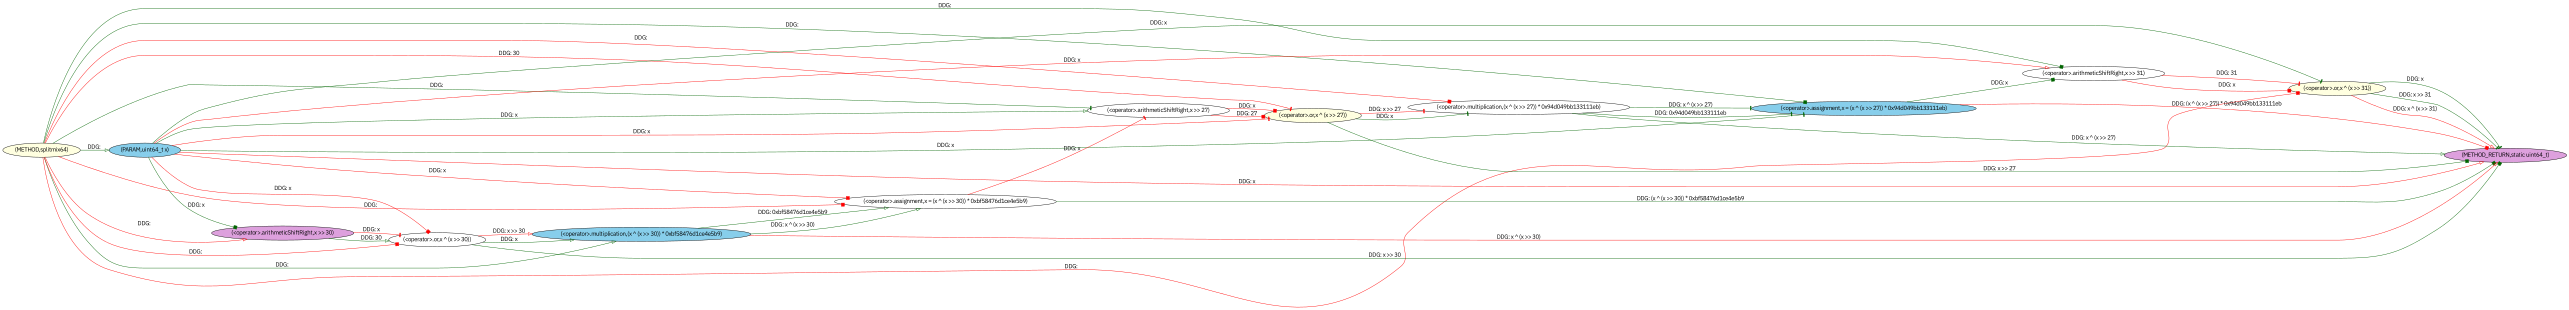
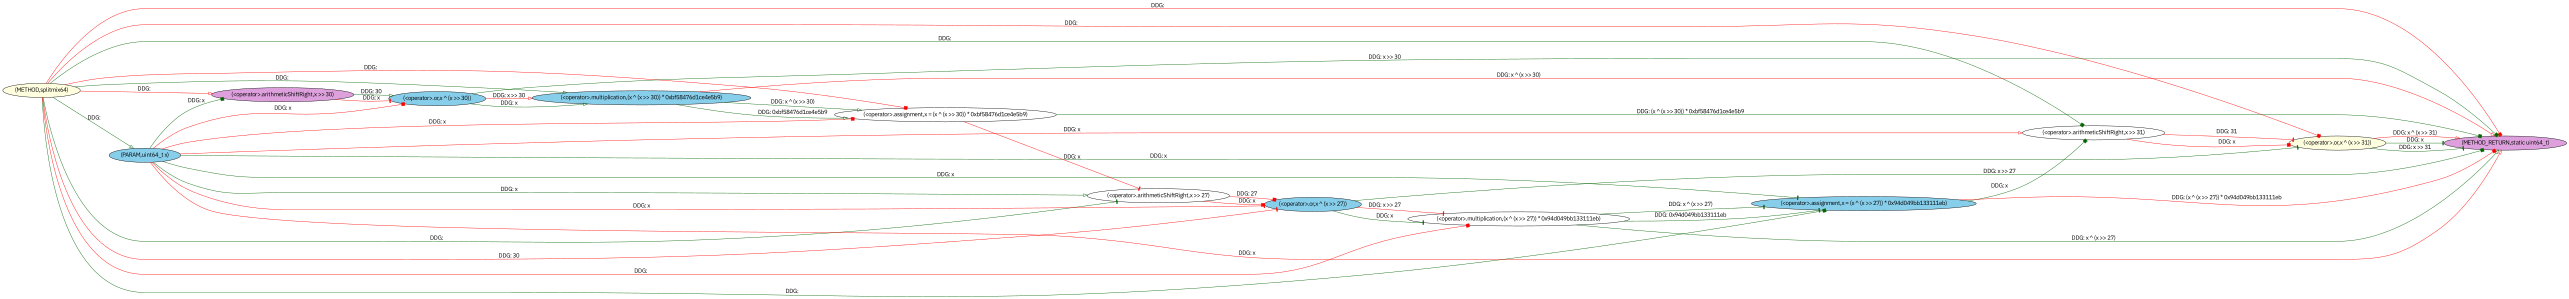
node "(<operator>.or,x ^ (x >> 27))": fillcolor lightyellow -> skyblue
node "(<operator>.or,x ^ (x >> 30))": fillcolor white -> skyblue
edge "(METHOD,splitmix64)" -> "(<operator>.or,x ^ (x >> 30))": now "(METHOD,splitmix64)" -> "(METHOD_RETURN,static uint64_t)"
